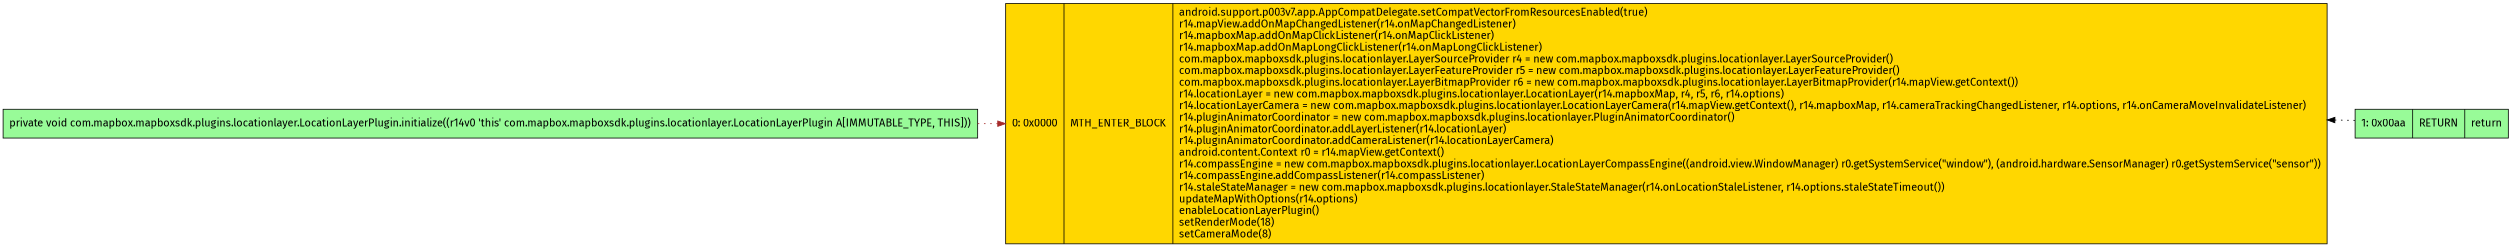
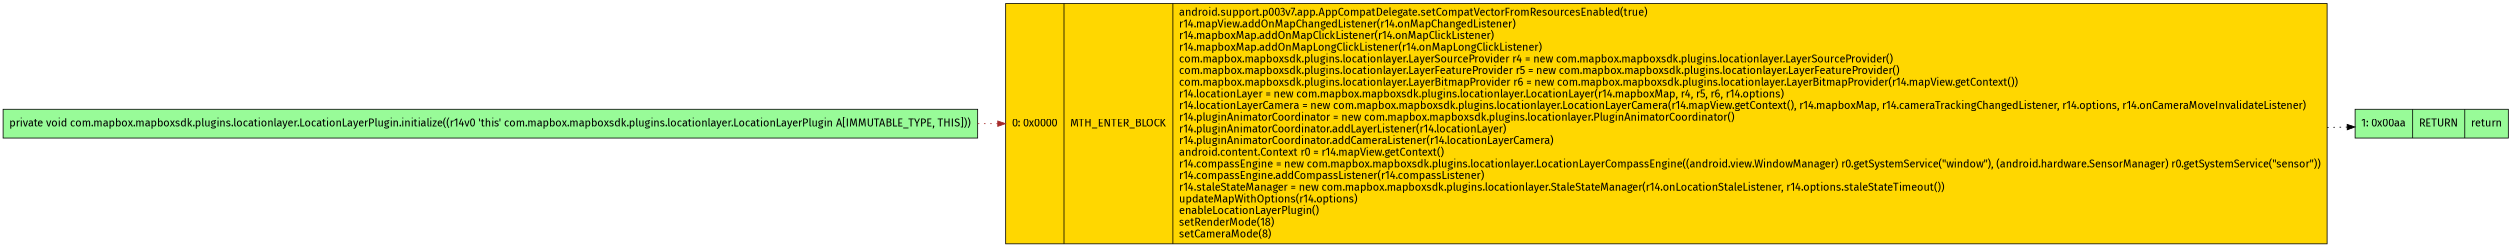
edge "1: 0x00aa" -> "0: 0x0000": reversed
